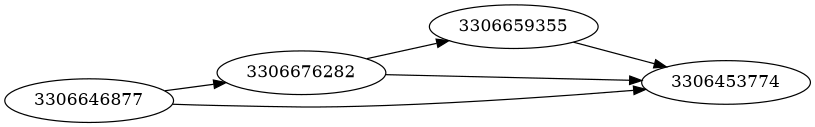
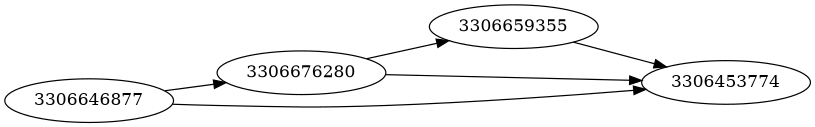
node "3306676282": label "3306676282" -> "3306676280"
